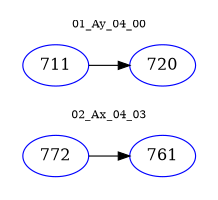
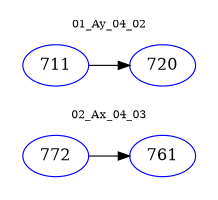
cluster "01_Ay_04_00": label "01_Ay_04_00" -> "01_Ay_04_02"
